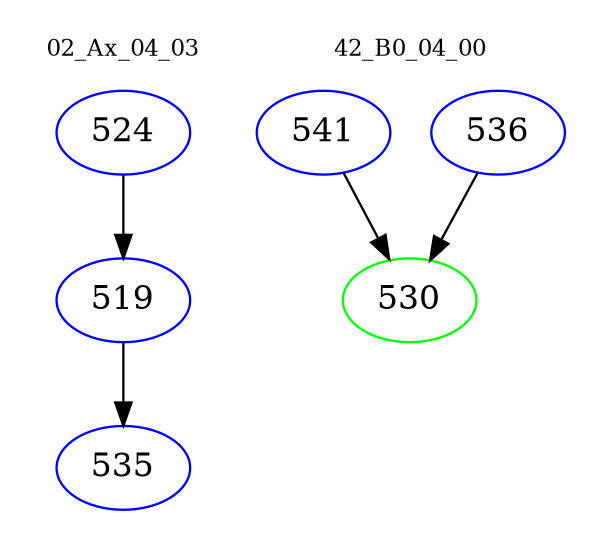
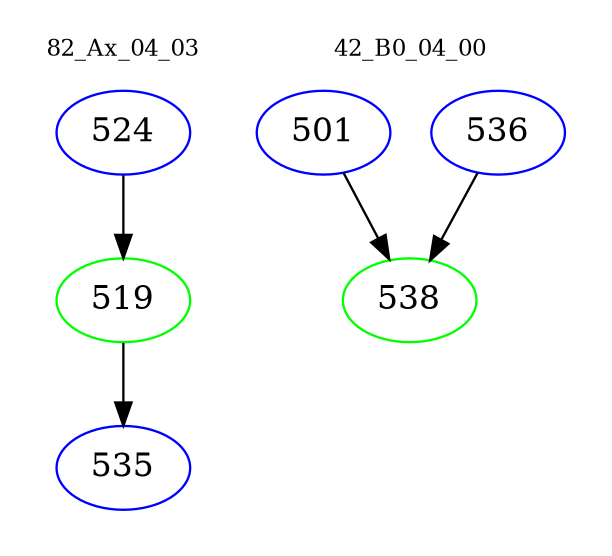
cluster "02_Ax_04_03": label "02_Ax_04_03" -> "82_Ax_04_03"
node "541": label "541" -> "501"
node "519": color blue -> green
node "530": label "530" -> "538"
